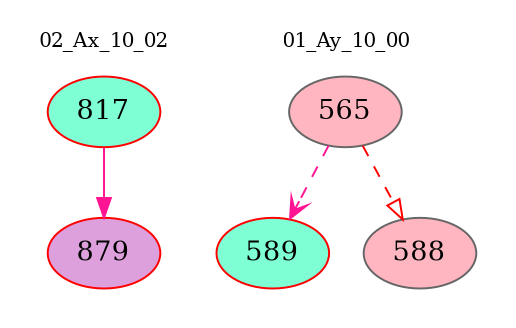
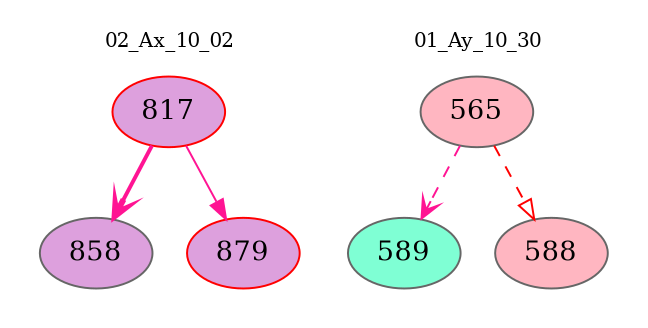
cluster "01_Ay_10_00": label "01_Ay_10_00" -> "01_Ay_10_30"
node "817": fillcolor aquamarine -> plum
node "858": added
node "589": color red -> gray40
